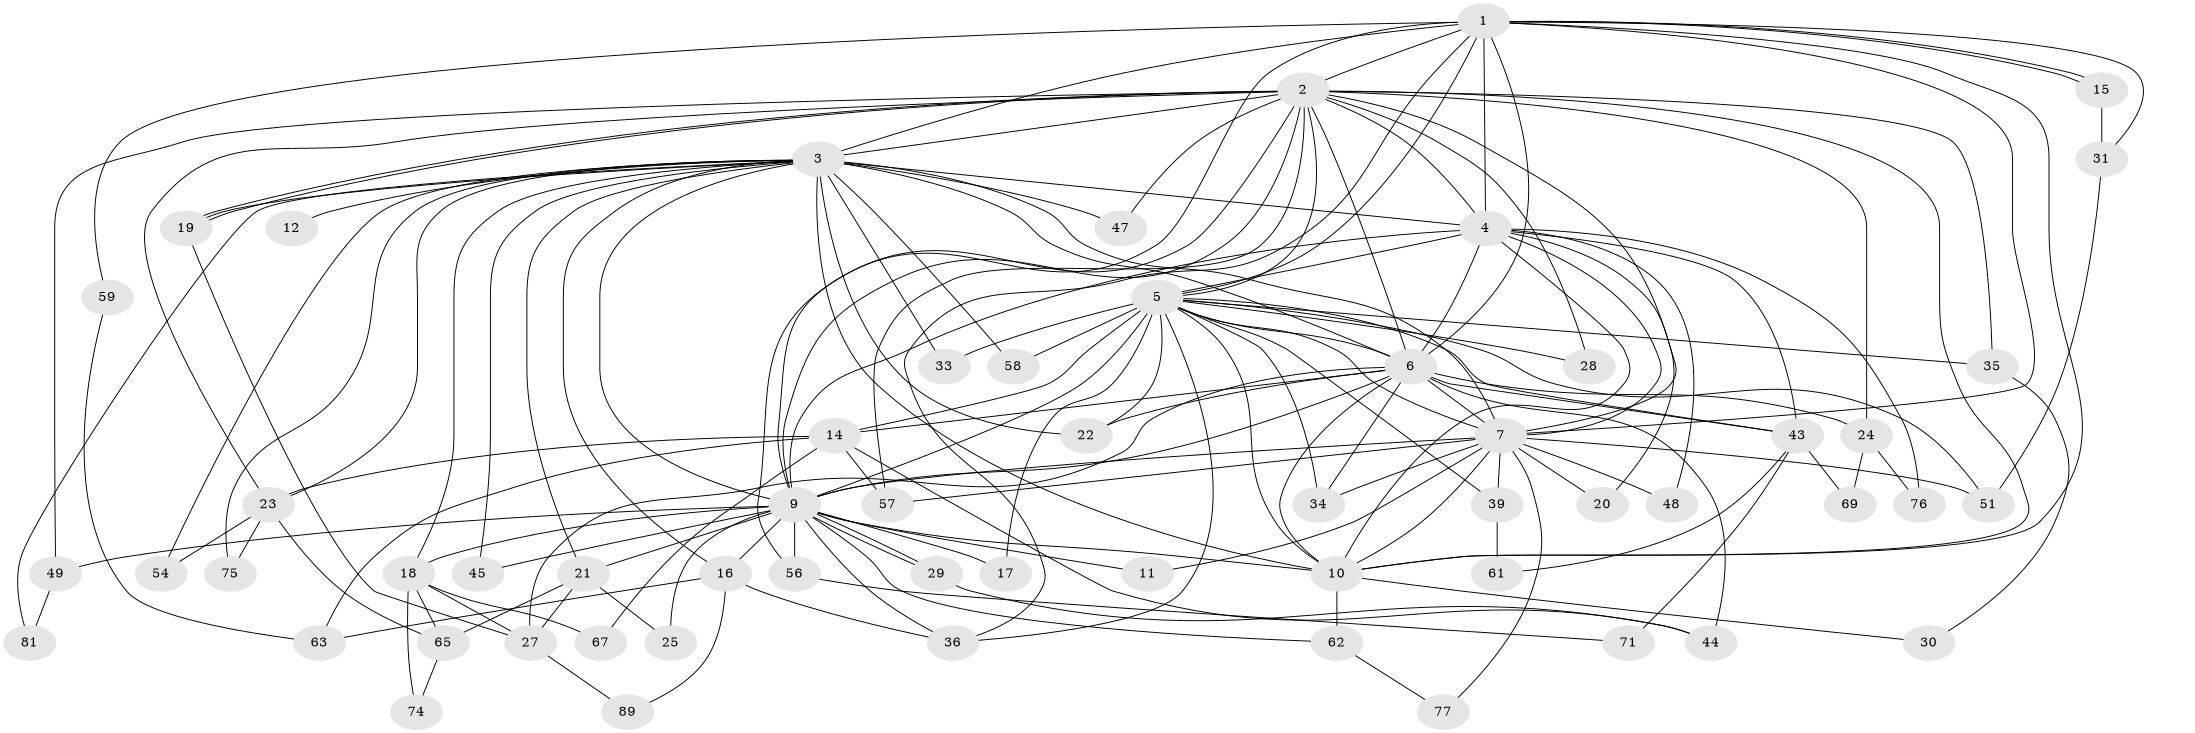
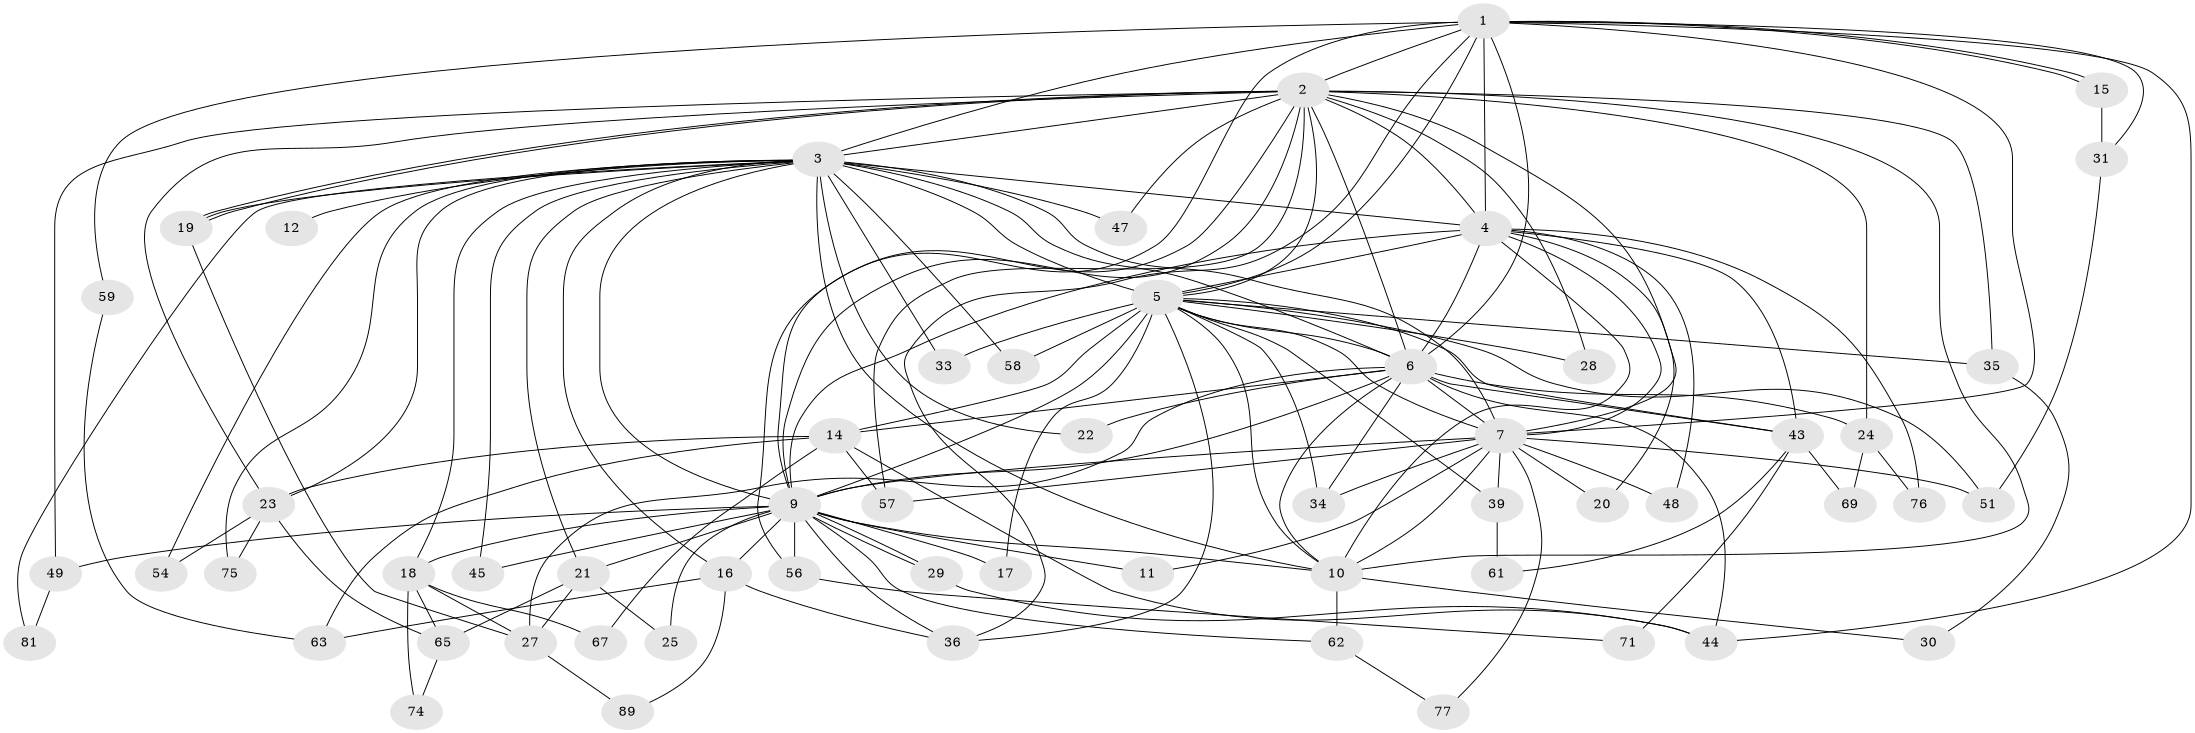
edge "5" -- "22": now "5" -- "3"
edge "1" -- "10": now "1" -- "44"
